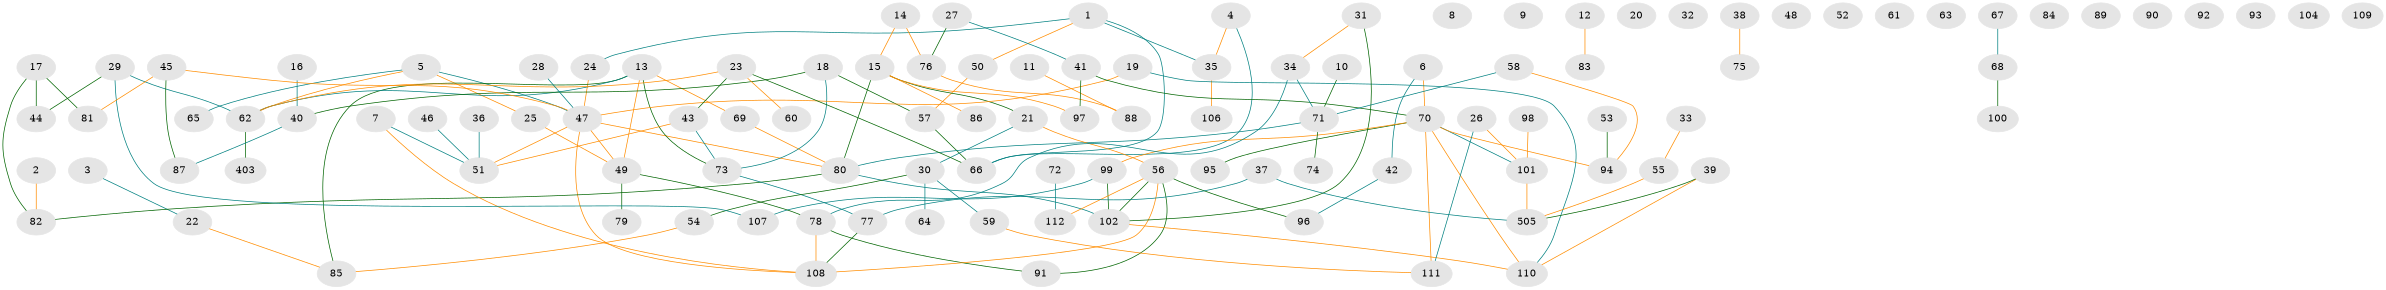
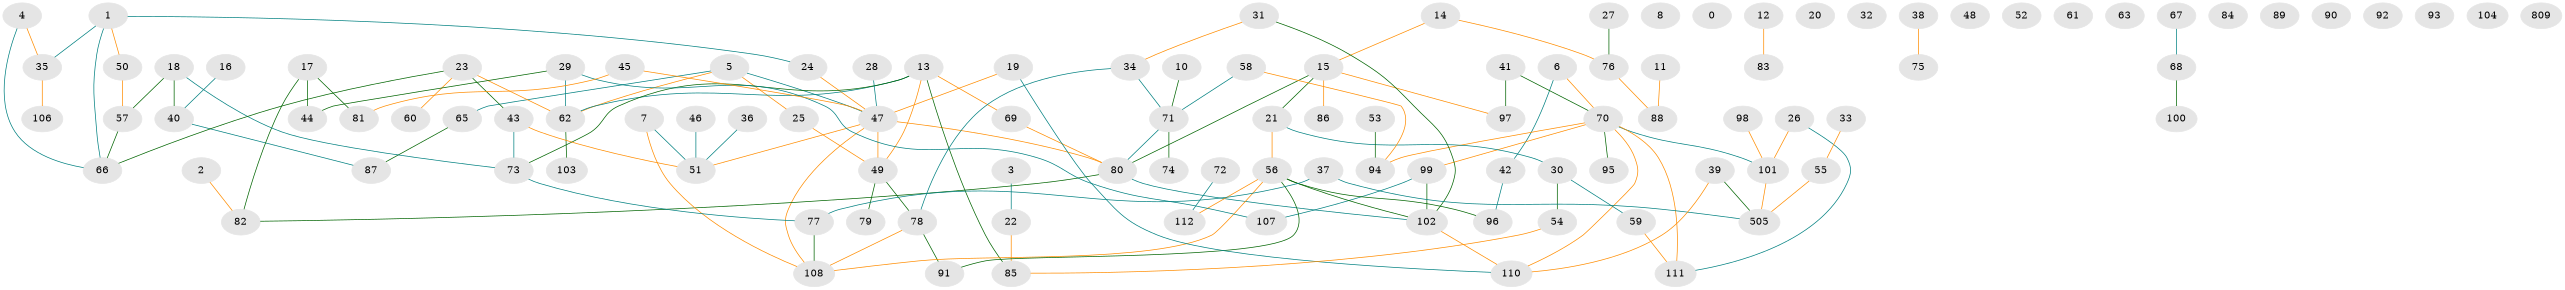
node "9": label "9" -> "0"
node "109": label "109" -> "809"
edge "27" -- "41": removed
edge "45" -- "87": now "65" -- "87"
node "403": label "403" -> "103"
node "64": removed
